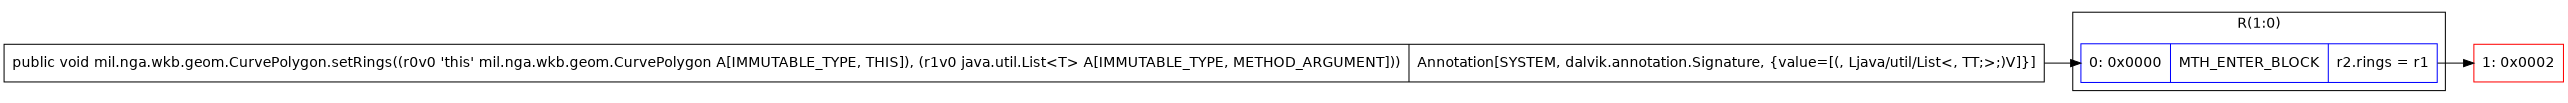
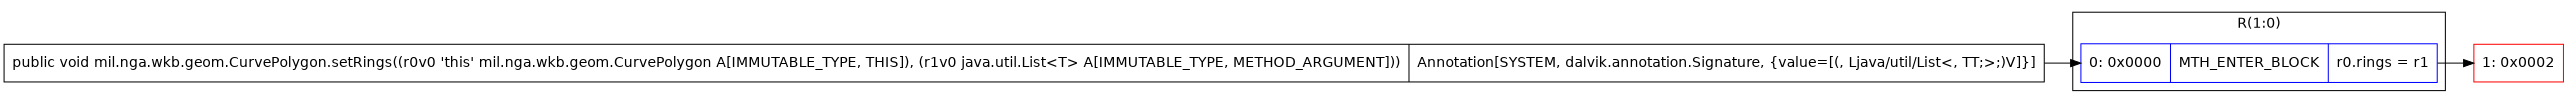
node "0: 0x0000": text "r2.rings = r1" -> "r0.rings = r1"
